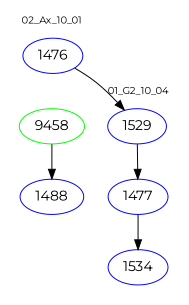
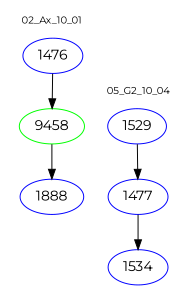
edge "1476" -> "1529": now "1476" -> "9458"
cluster "01_G2_10_04": label "01_G2_10_04" -> "05_G2_10_04"
node "1488": label "1488" -> "1888"
